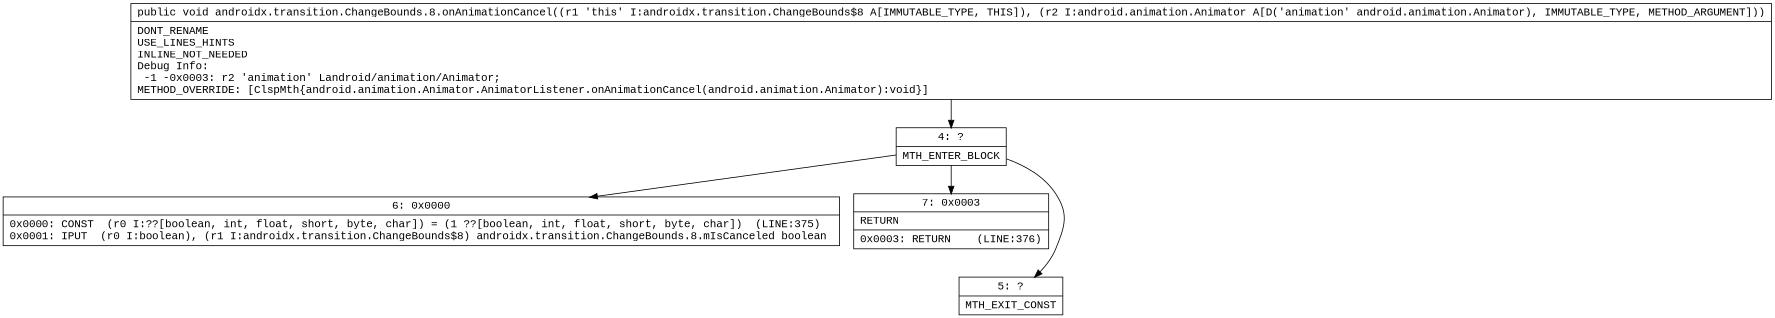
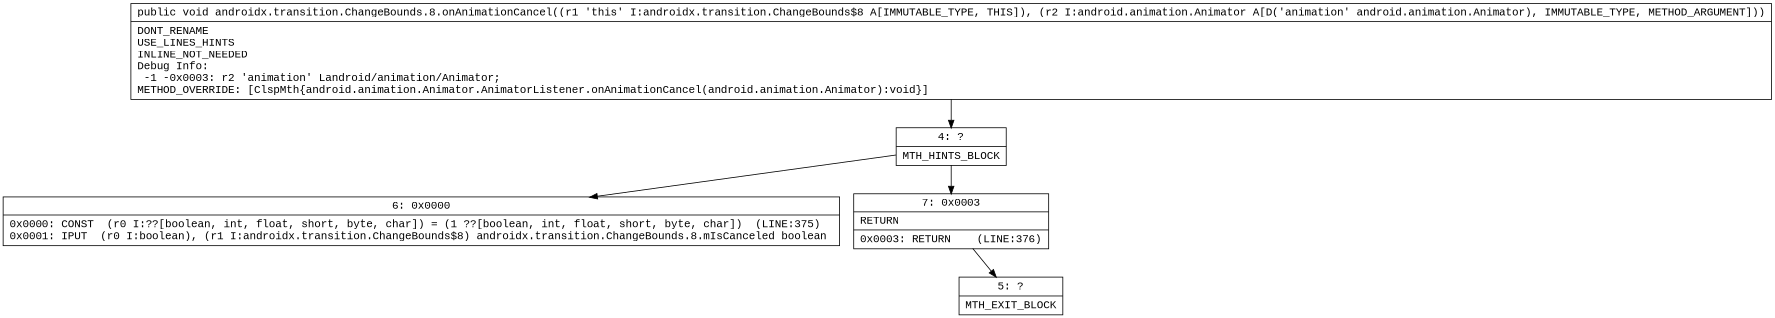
node "4: ?": text "MTH_ENTER_BLOCK" -> "MTH_HINTS_BLOCK"
edge "4: ?" -> "5: ?": now "7: 0x0003" -> "5: ?"
node "5: ?": text "MTH_EXIT_CONST" -> "MTH_EXIT_BLOCK"
